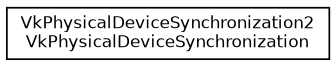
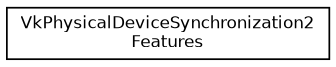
node "VkPhysicalDeviceSynchronization2 VkPhysicalDeviceSynchronization": label "VkPhysicalDeviceSynchronization2 VkPhysicalDeviceSynchronization" -> "VkPhysicalDeviceSynchronization2 Features"
